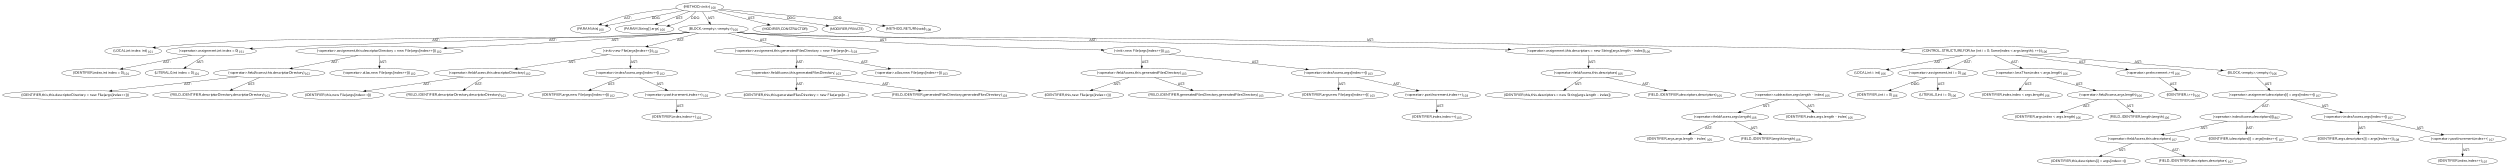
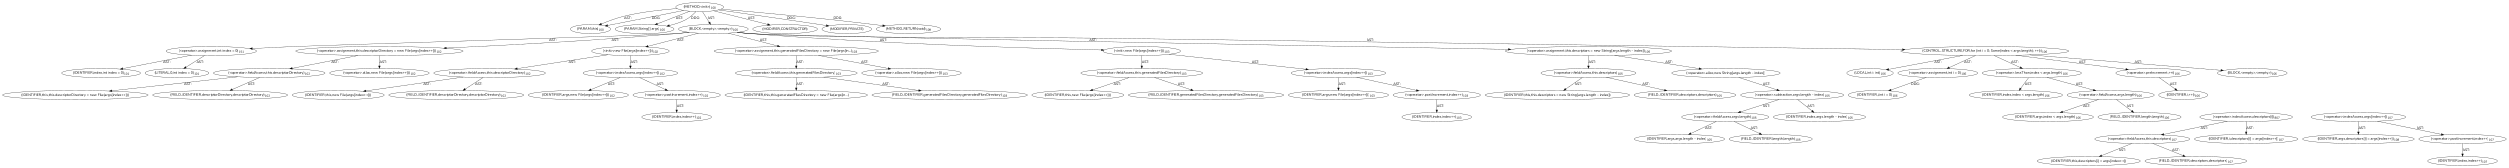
node "(LOCAL,int index: int)": removed
node "(<operator>.alloc,new String[args.length - index])": added
node "(LITERAL,0,int i = 0)": removed
node "(<operator>.assignment,descriptors[i] = args[index++])": removed
